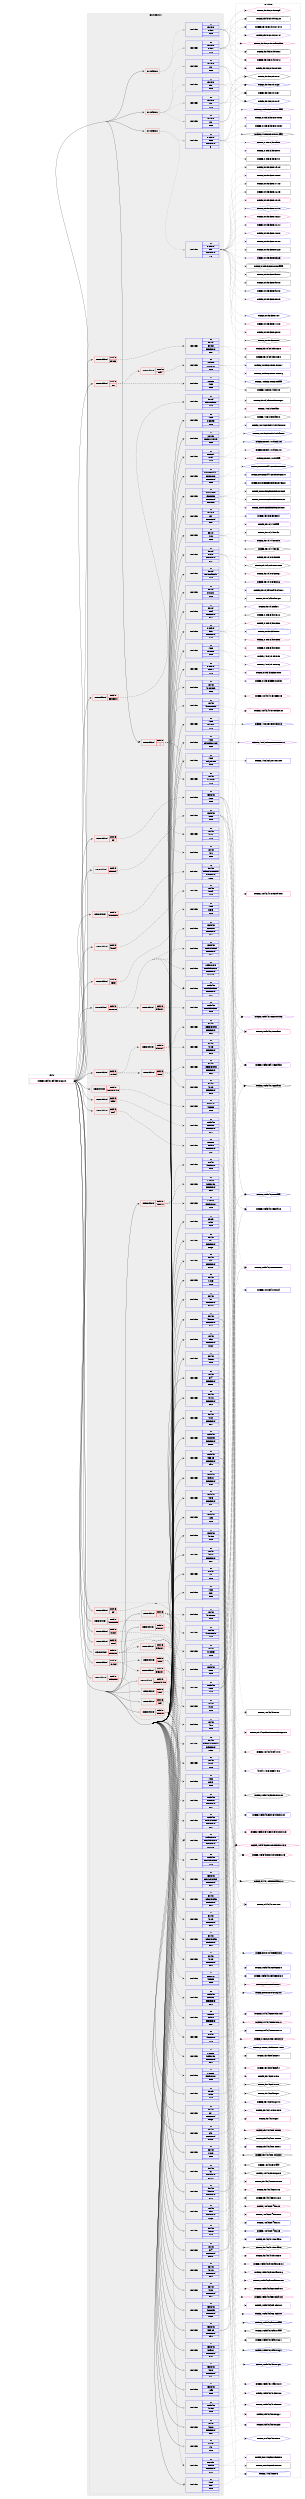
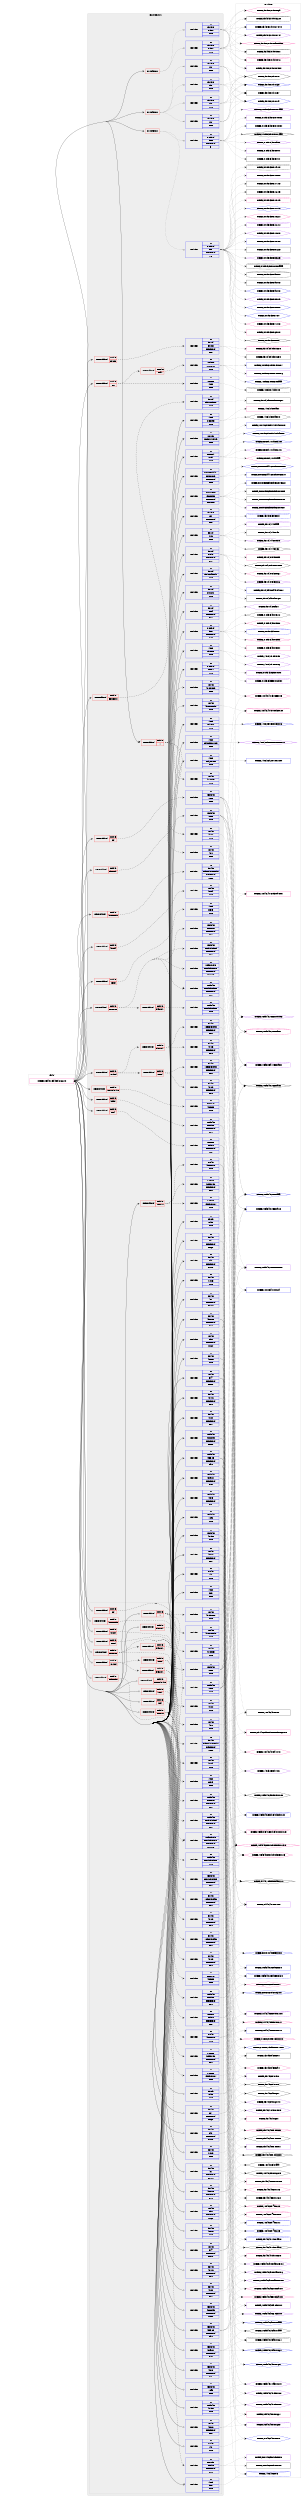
node "portage://sys-devel/gcc-8.3.0-r1": added
node "libnotify://virtual/opengl-7.0-r2": label "libnotify://virtual/opengl-7.0-r2" -> "portage://virtual/opengl-7.0-r2"
